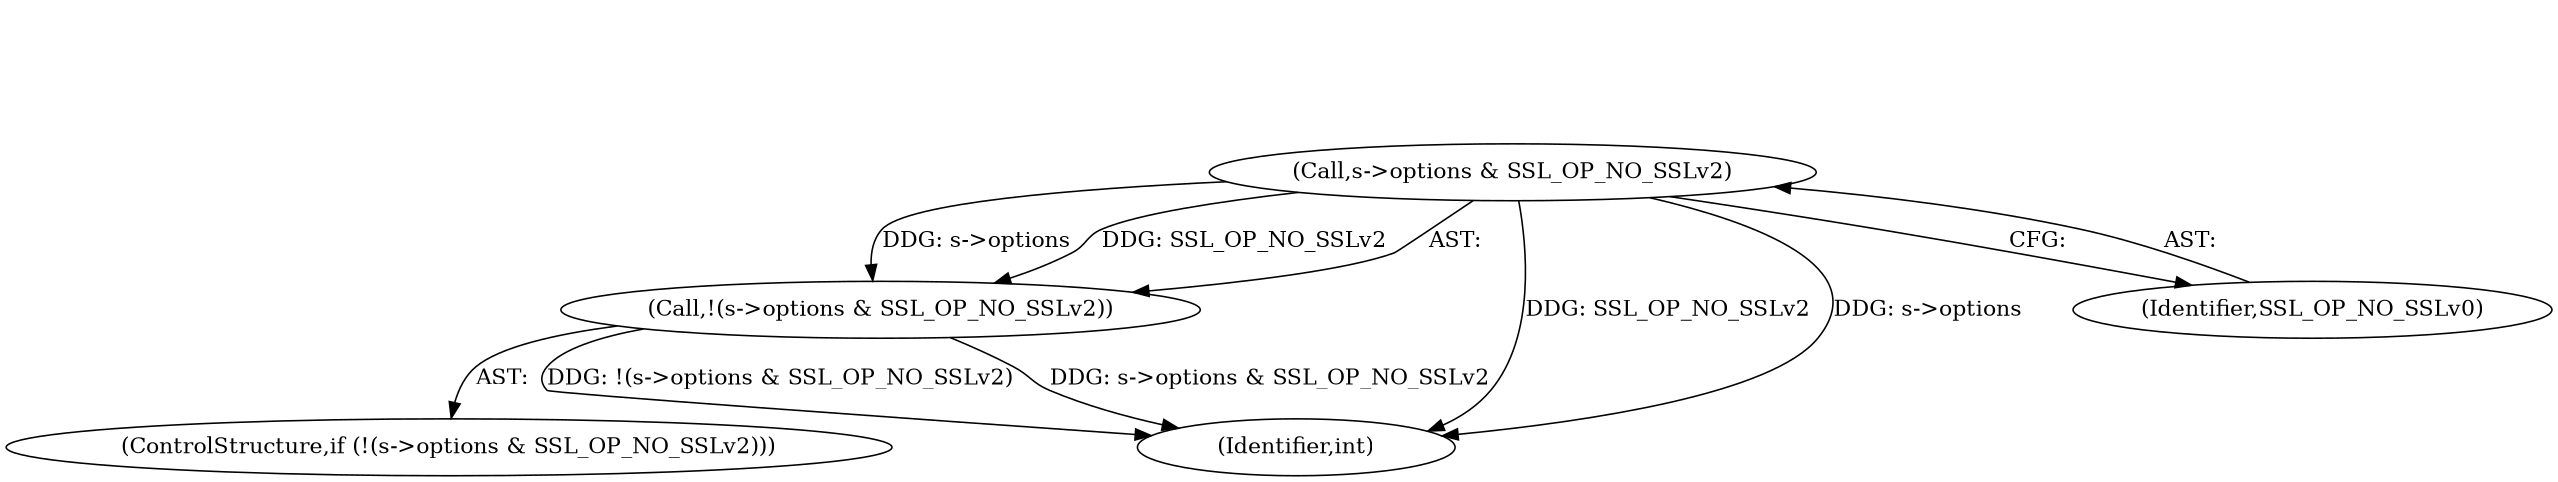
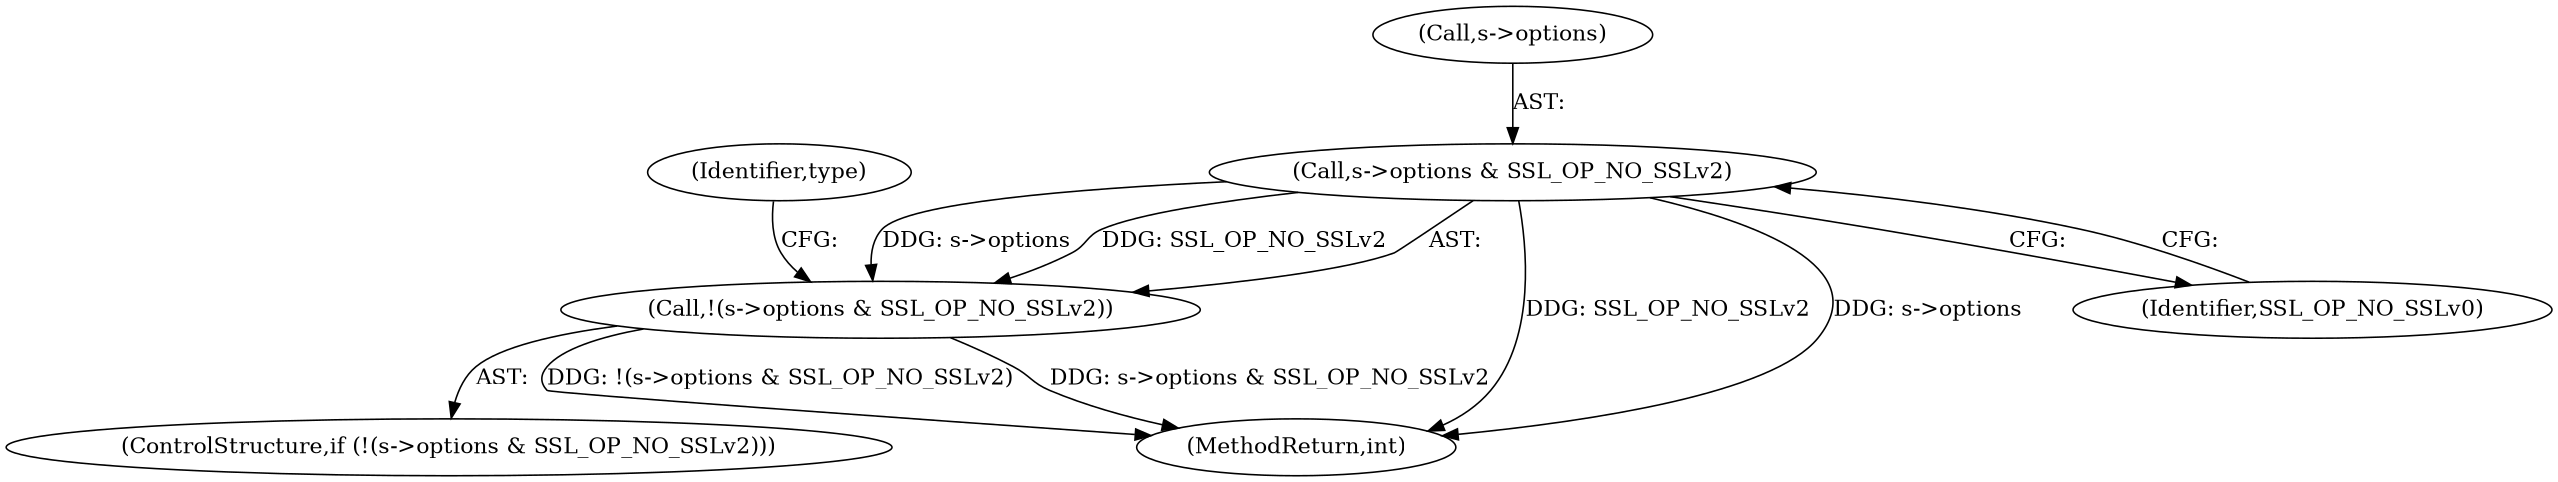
node "(Call,s->options)": added
node "(Identifier,type)": added
edge "(Identifier,SSL_OP_NO_SSLv0)" -> "(Call,s->options & SSL_OP_NO_SSLv2)": label "AST: " -> "CFG: "
node "(Identifier,int)": label "(Identifier,int)" -> "(MethodReturn,int)"
